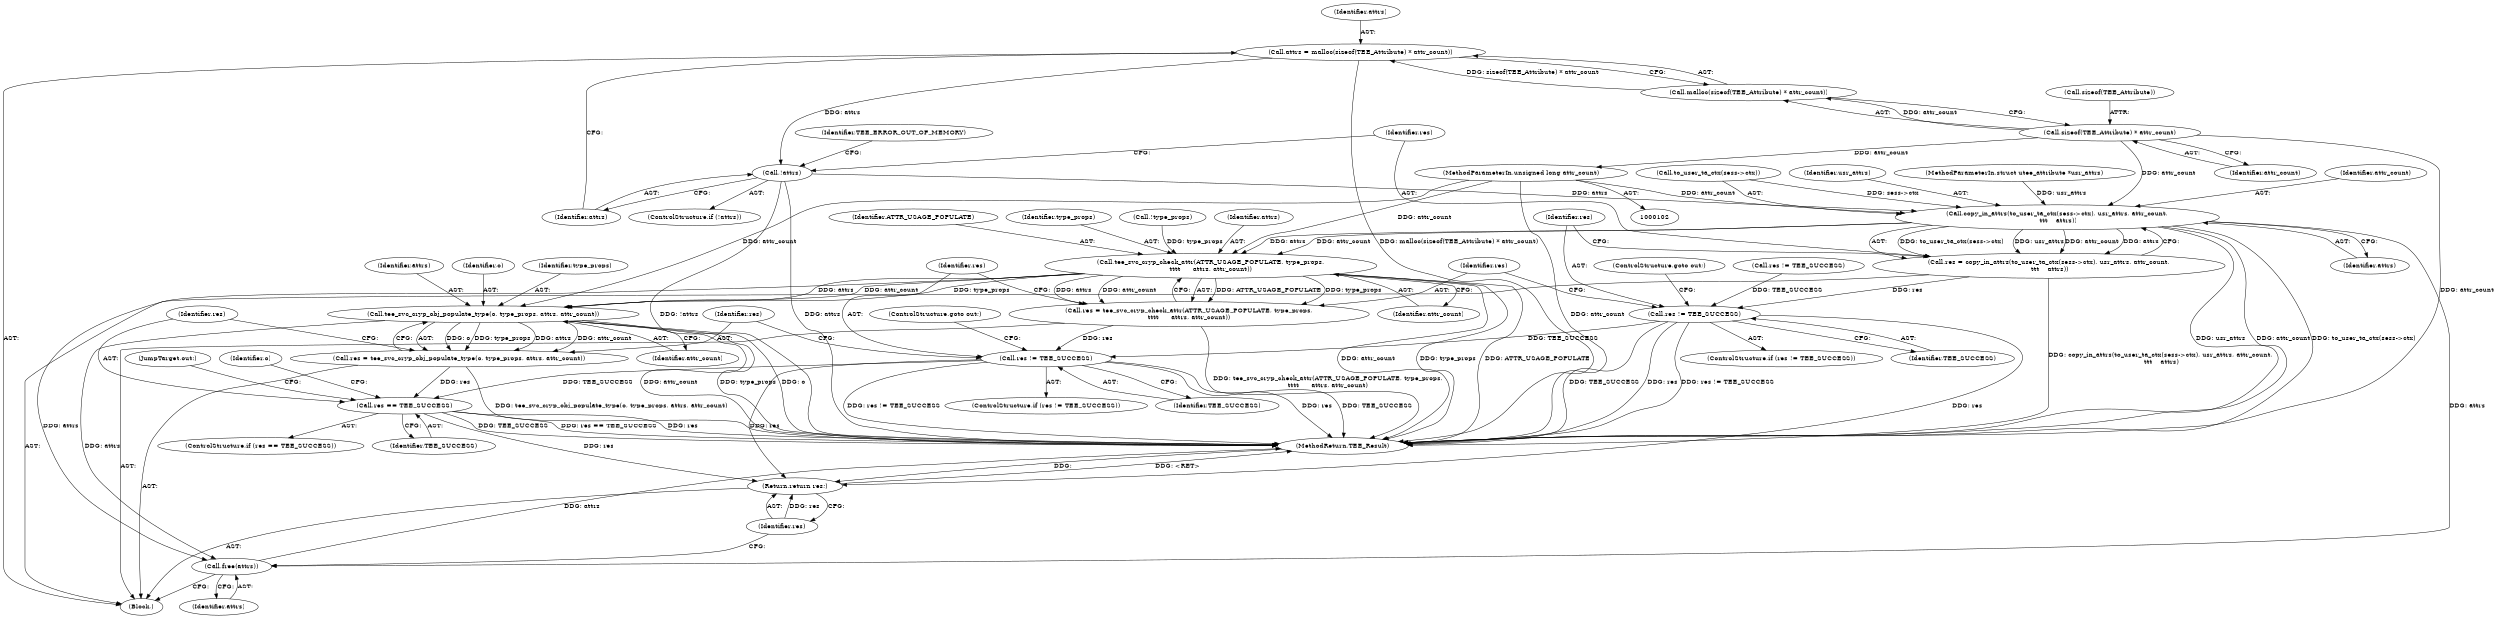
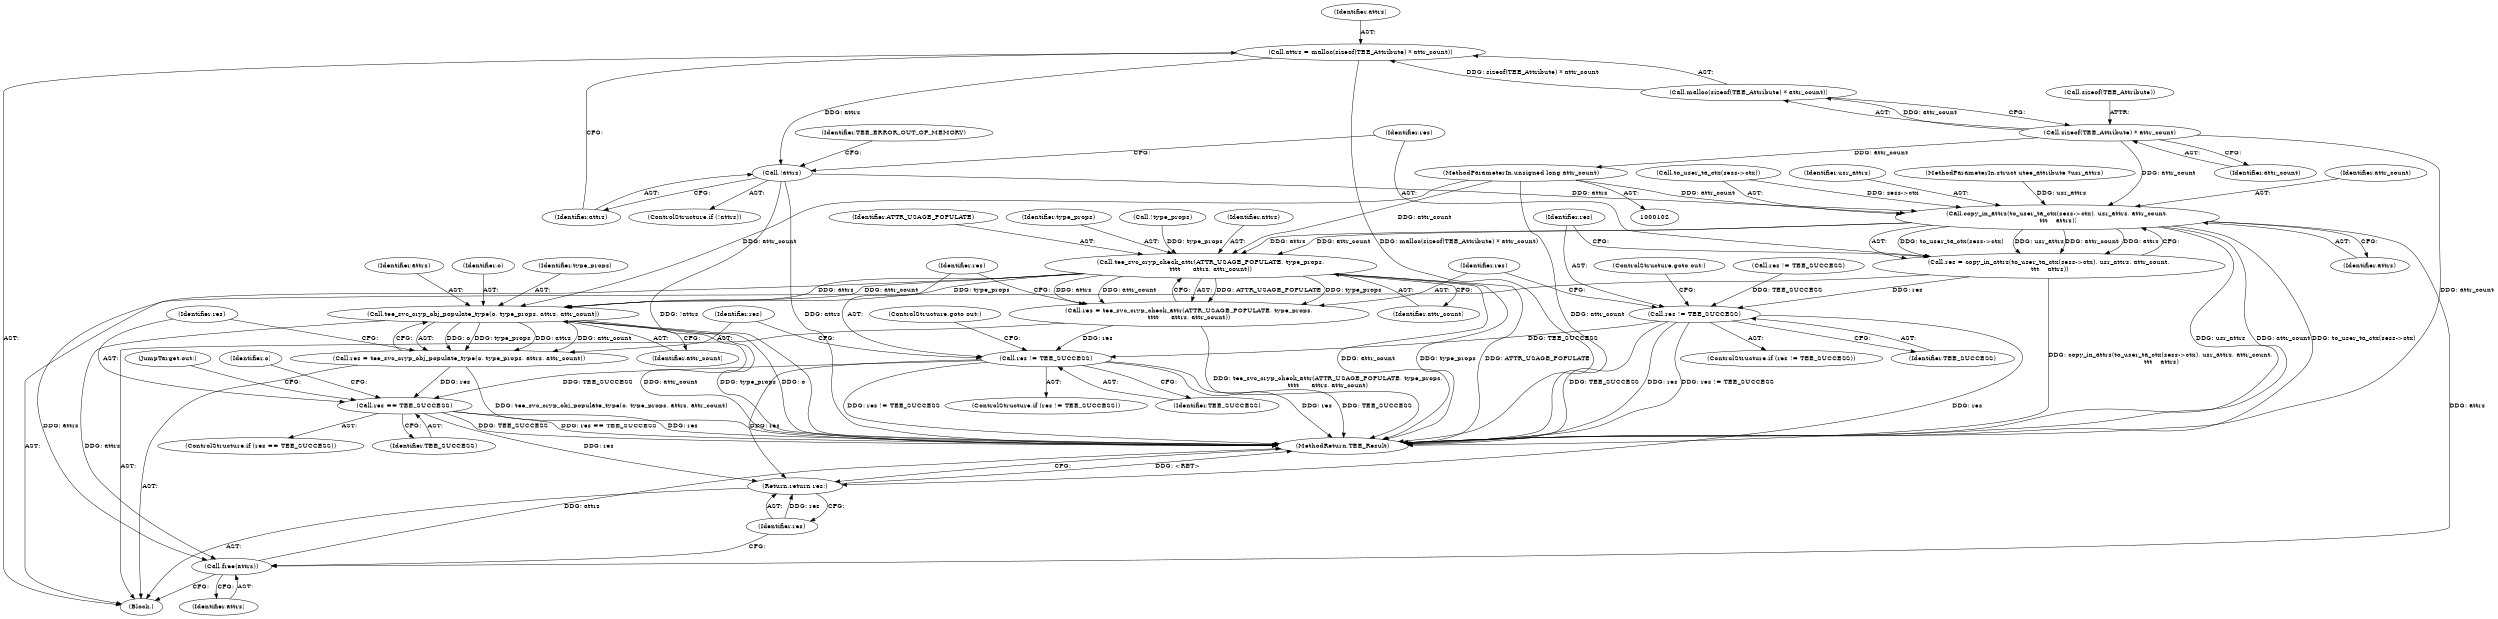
edge "(Call,attrs = malloc(sizeof(TEE_Attribute) * attr_count))" -> "(Call,malloc(sizeof(TEE_Attribute) * attr_count))": removed, label "CFG:"
edge "(MethodReturn,TEE_Result)" -> "(Return,return res;)": label "DDG: " -> "CFG: "
